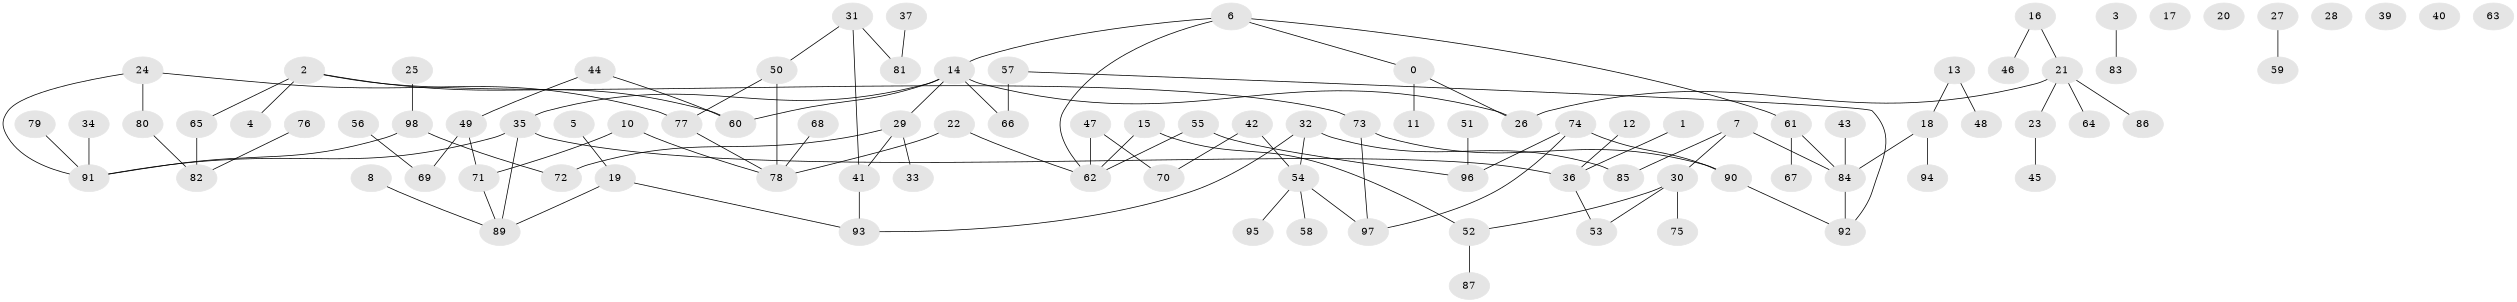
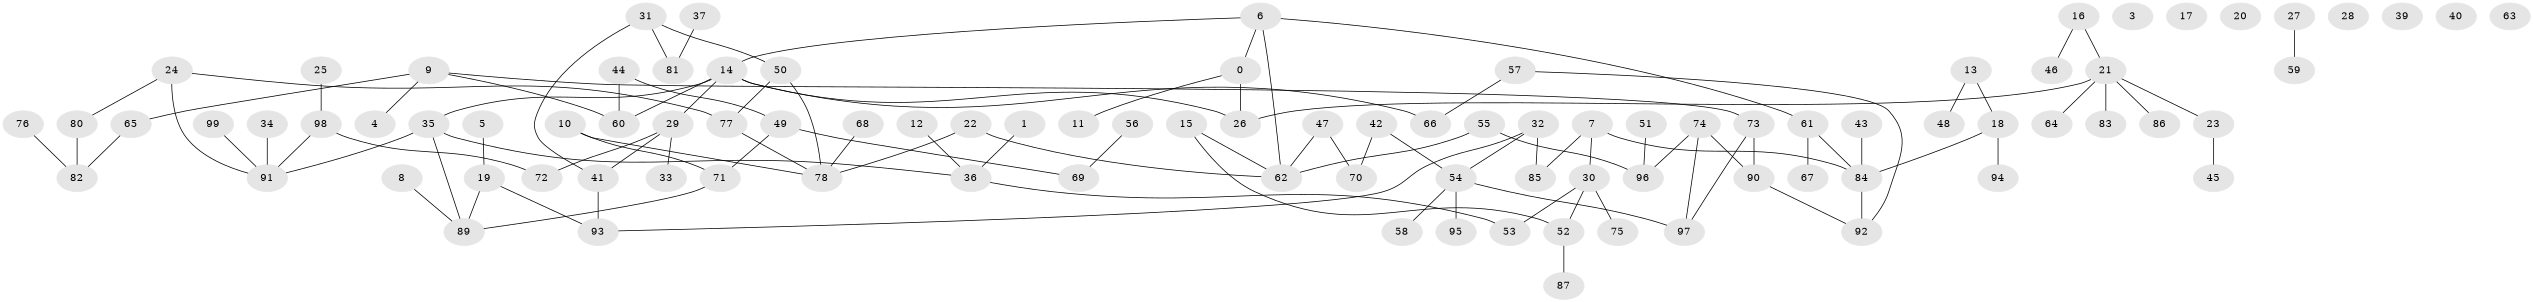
edge "3" -- "83": now "21" -- "83"
node "2": label "2" -> "9"
node "79": label "79" -> "99"
